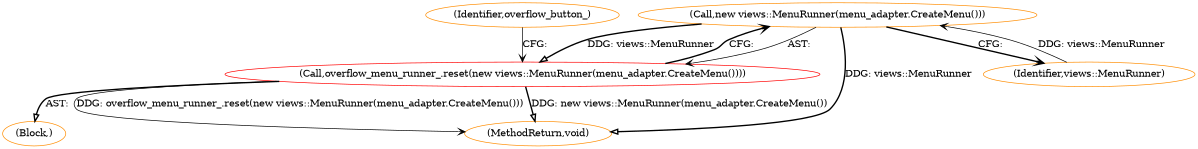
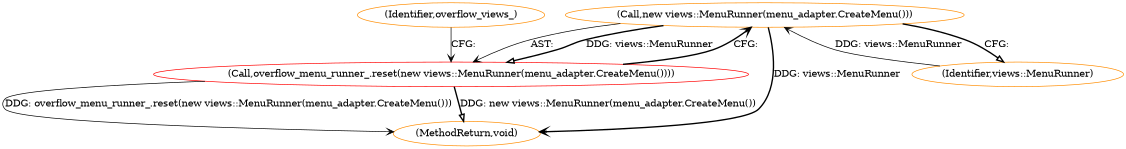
node "(Identifier,overflow_button_)": label "(Identifier,overflow_button_)" -> "(Identifier,overflow_views_)"
edge "(Call,new views::MenuRunner(menu_adapter.CreateMenu()))" -> "(Identifier,views::MenuRunner)": arrowhead vee -> onormal
edge "(Call,new views::MenuRunner(menu_adapter.CreateMenu()))" -> "(MethodReturn,void)": arrowhead onormal -> vee
node "(Block,)": removed
